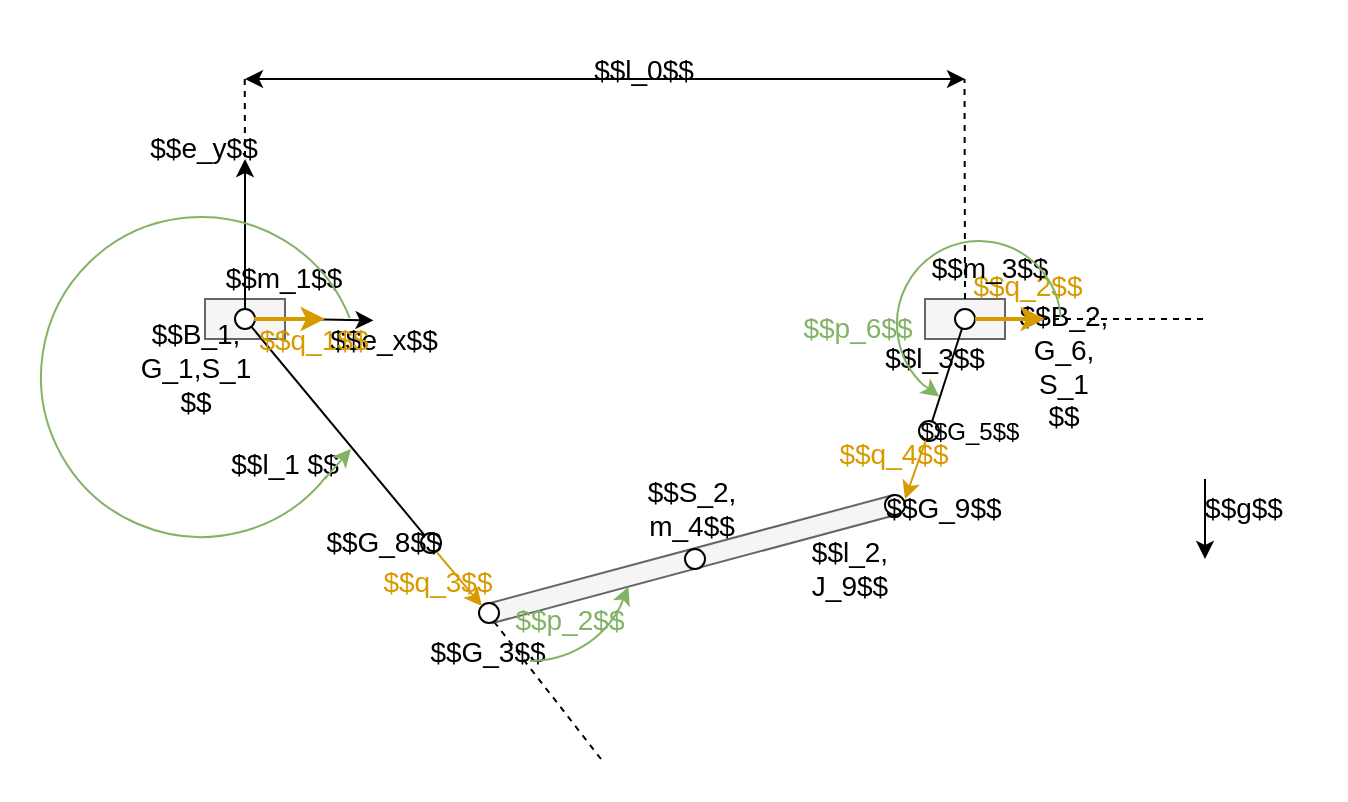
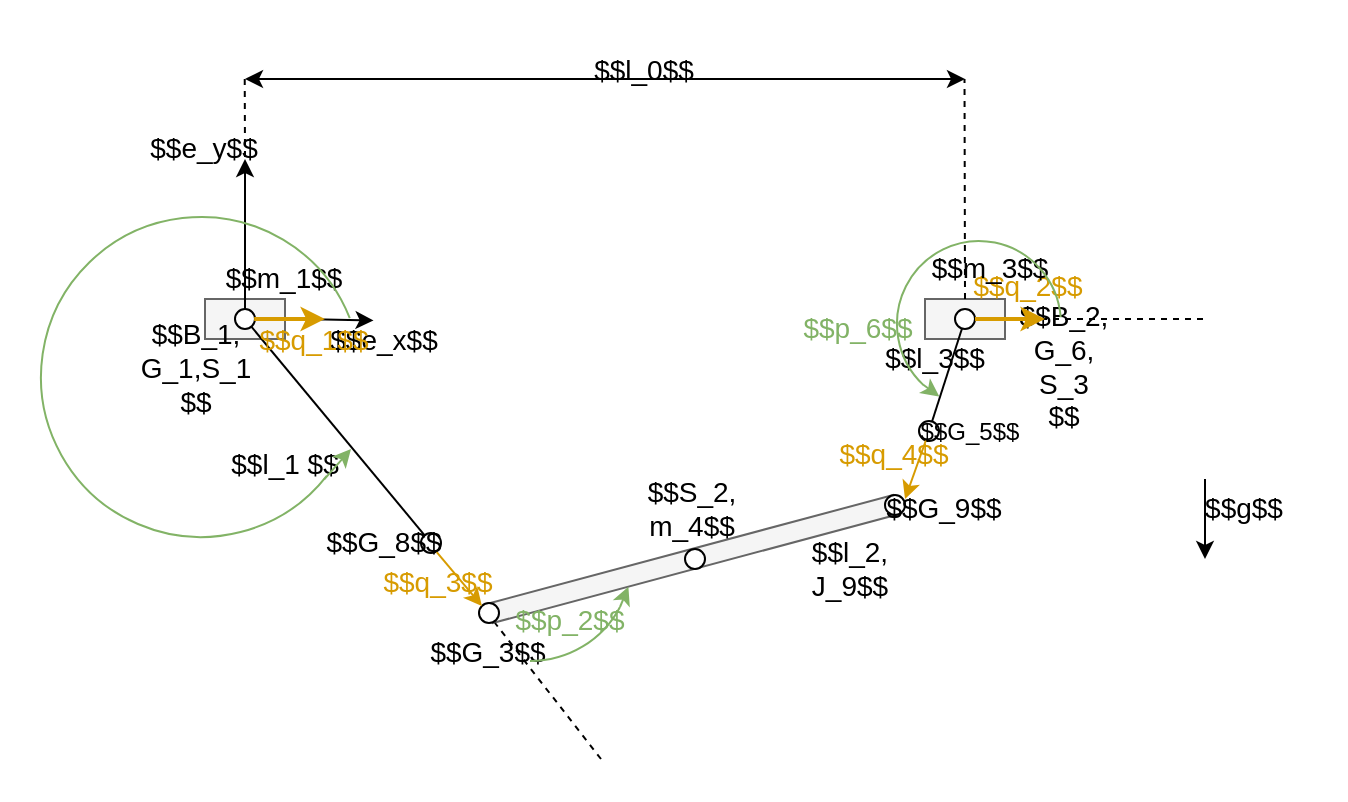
node "$$B_2, G_6, S_1 $$": label "$$B_2, G_6, S_1 $$" -> "$$B_2, G_6, S_3 $$"
